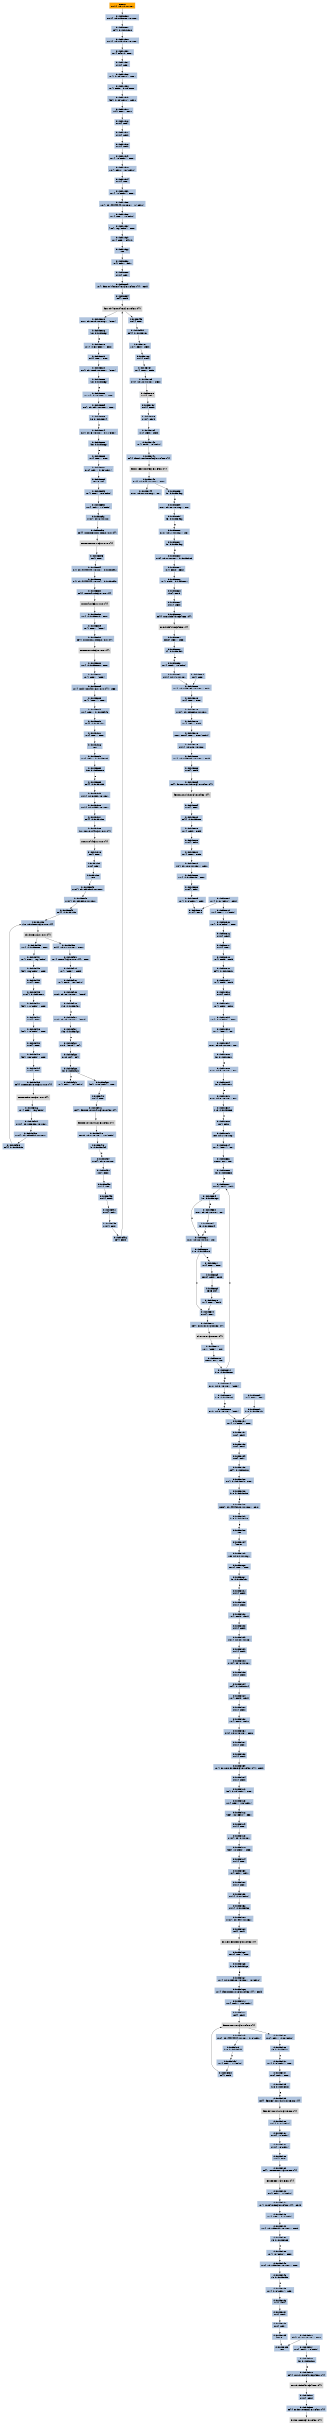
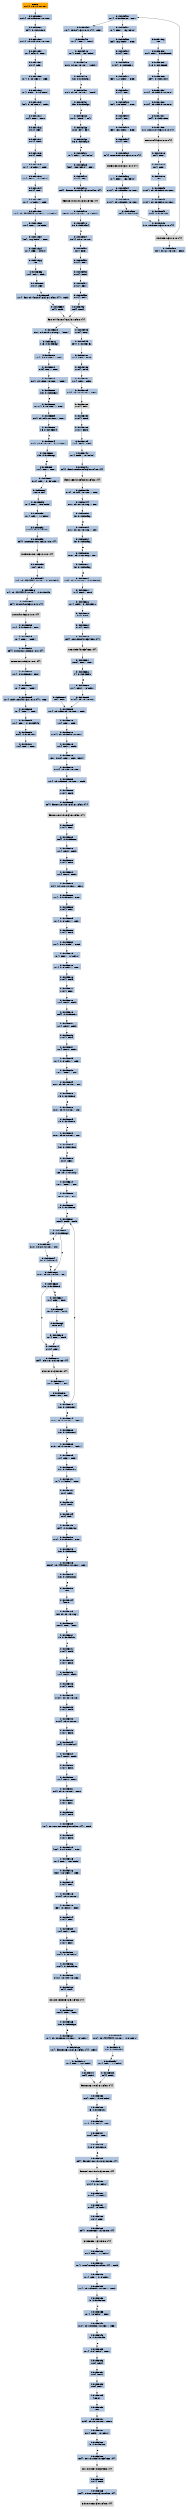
edge "0x010037fa andl $0x3ff<UINT32>, %eax" -> "0x01003803 je 0x01003986": now "0x010037ff cmpw $0x11<UINT16>, %ax" -> "0x01003803 je 0x01003986"
edge "0x01004024 xorl %eax, %eax" -> "0x01004026 ret": removed
edge "0x0100333d movl 0x14(%ebp), %esi" -> "0x0100333c pushl %esi": reversed
edge "0x01003f38 addl $0x24<UINT8>, %esp" -> "0x01003f3b movl _acmdln@msvcrt.dll, %eax": now "0x01003f02 movl 0x01005338, %eax" -> "0x01003f3b movl _acmdln@msvcrt.dll, %eax"
edge "0x01003f65 je 0x01003f6b" -> "0x01003f6e leal -128(%ebp), %eax": now "0x01003f6b movl %ebx, -84(%ebp)" -> "0x01003f6e leal -128(%ebp), %eax"
edge "0x01003385 andw $0x0<UINT8>, (%ebx)" -> "0x01003404 movl -4(%ebp), %ecx": now "0x01003385 andw $0x0<UINT8>, (%ebx)" -> "0x01003389 xorl %eax, %eax"
edge "GetLastError@kernel32.dll" -> "0x01003b79 cmpl $0xffffffff<UINT8>, 0xc(%ebp)": removed
edge "0x01003b14 addl $0x1c<UINT8>, %esp" -> "0x01003c0a ret": reversed
